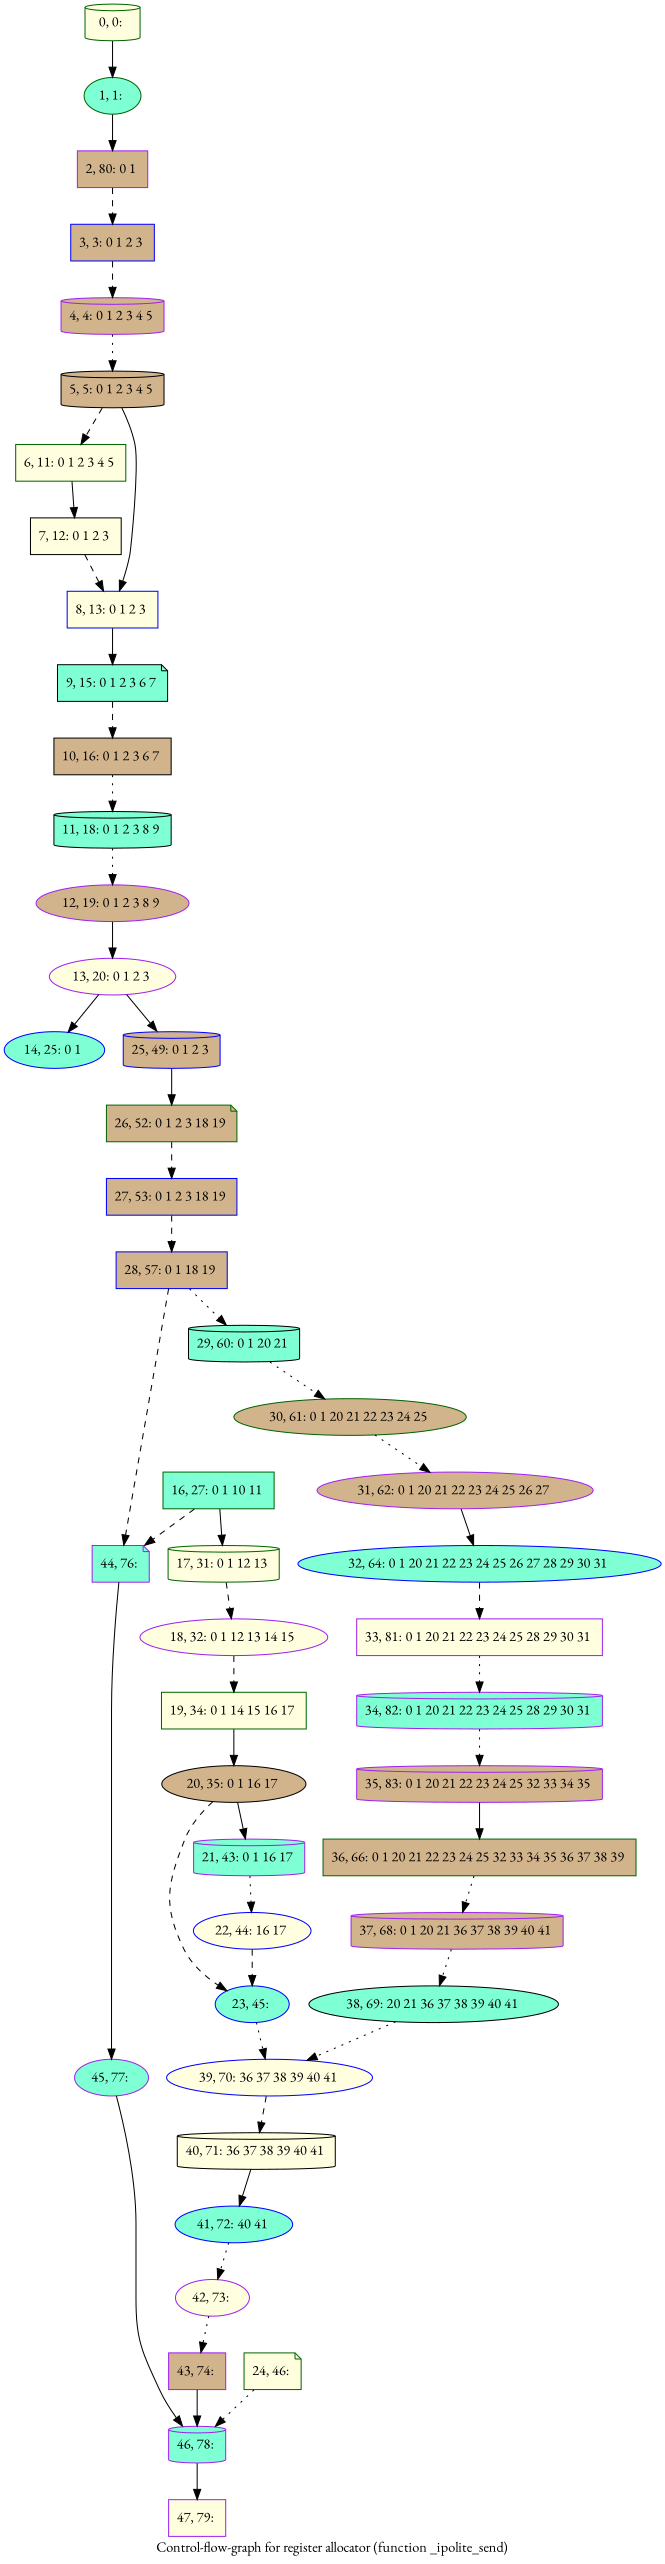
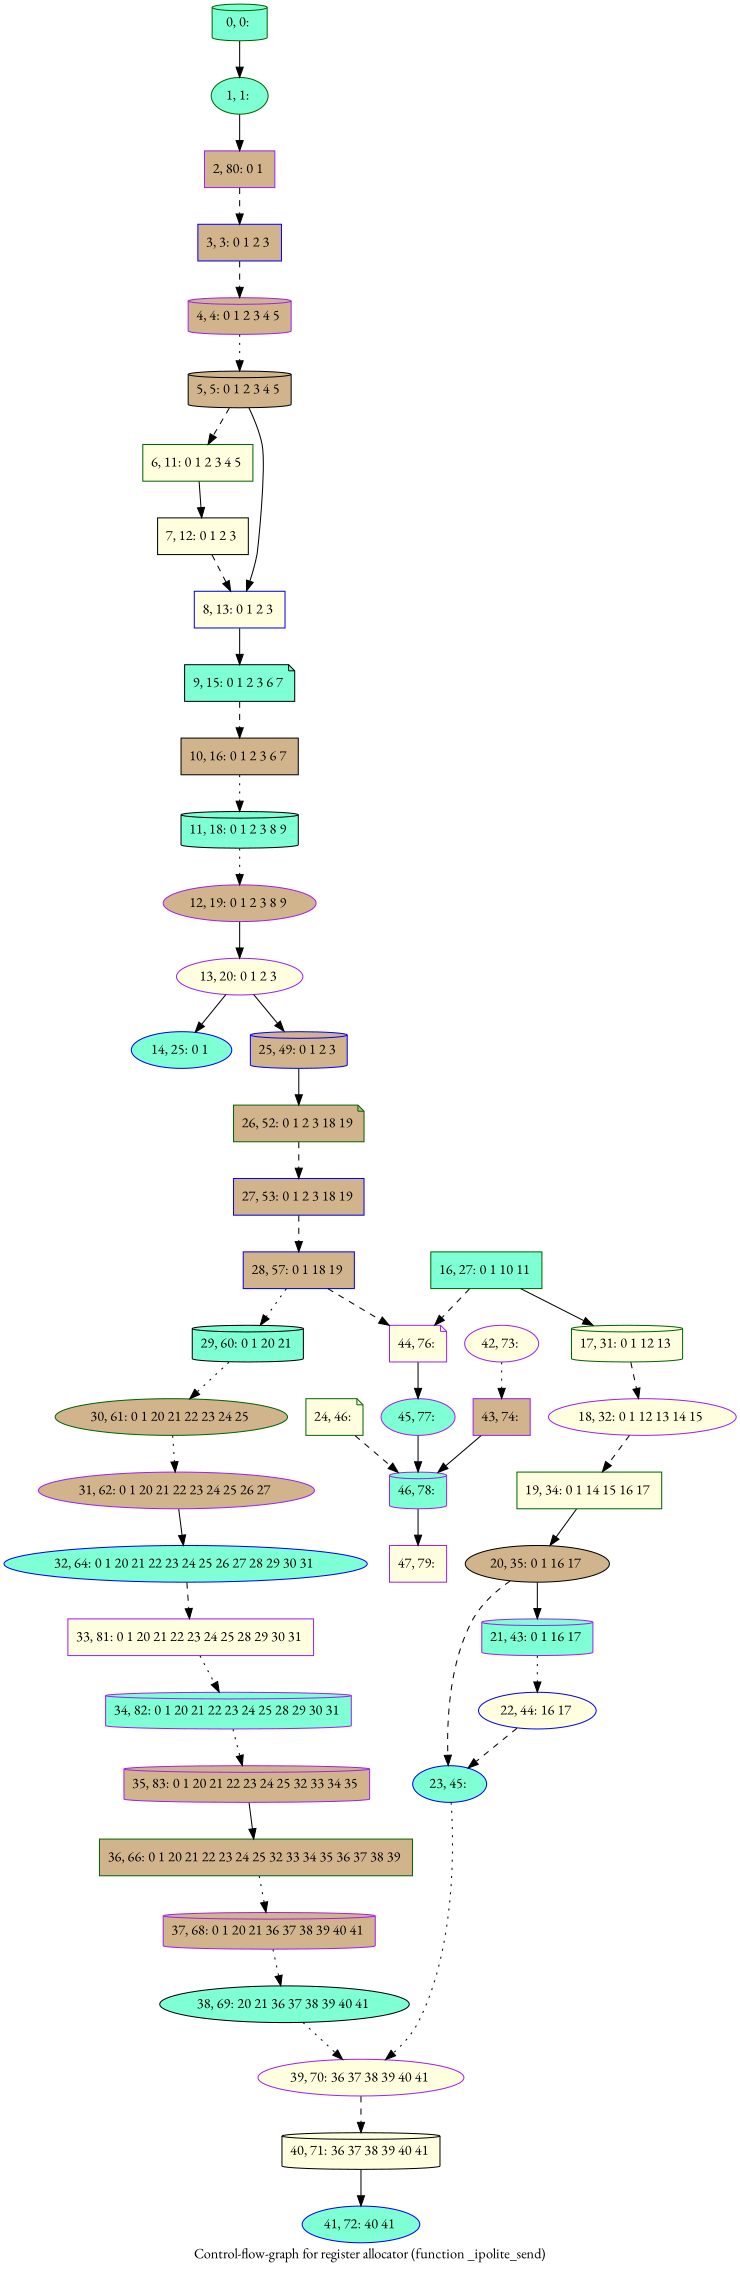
node "0, 0:": fillcolor lightyellow -> aquamarine
node "44, 76:": fillcolor aquamarine -> lightyellow
node "39, 70: 36 37 38 39 40 41": color blue -> purple
edge "41, 72: 40 41" -> "42, 73:": removed
edge "24, 46:" -> "46, 78:": style dotted -> dashed
